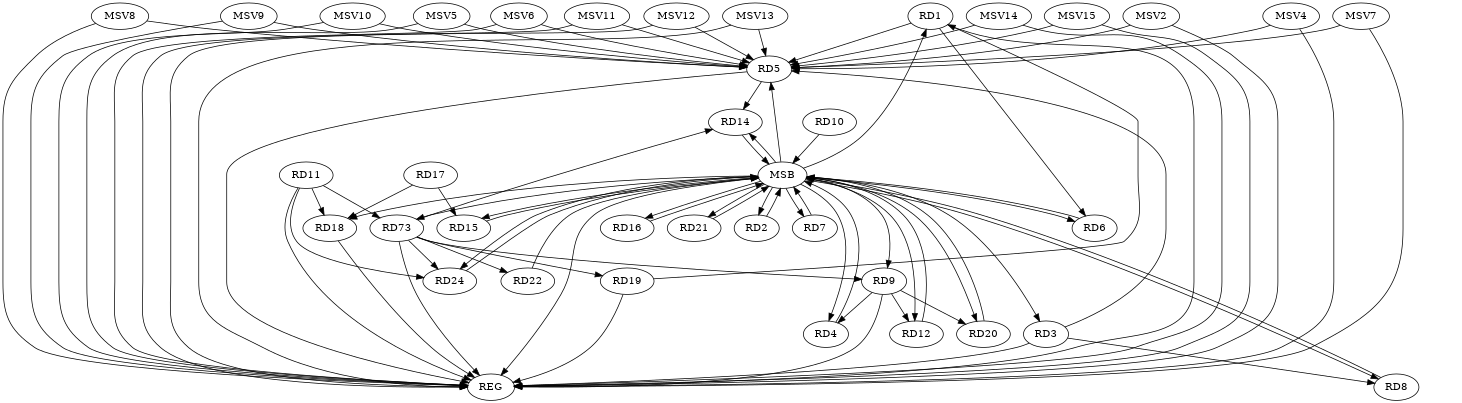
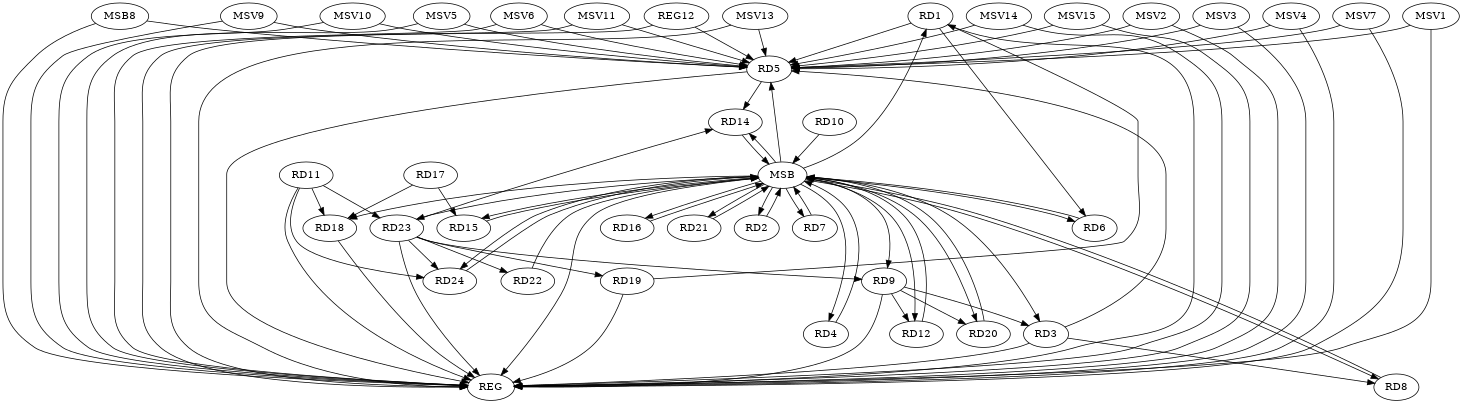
node "MSV8": label "MSV8" -> "MSB8"
node "MSV12": label "MSV12" -> "REG12"
node "MSV3": added
node "MSV1": added
node "RD73": label "RD73" -> "RD23"
edge "RD9" -> "RD4": now "RD9" -> "RD3"
